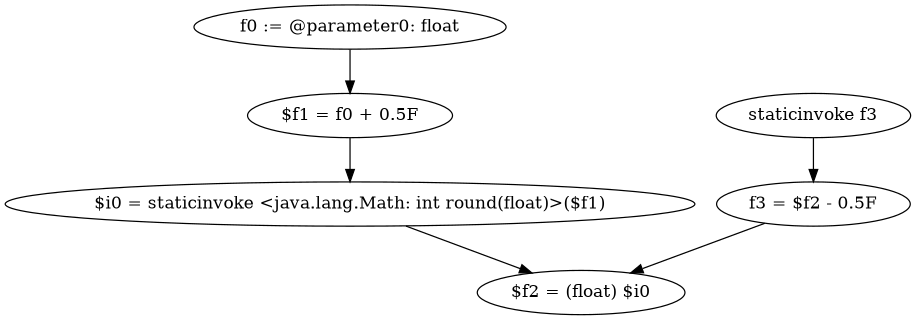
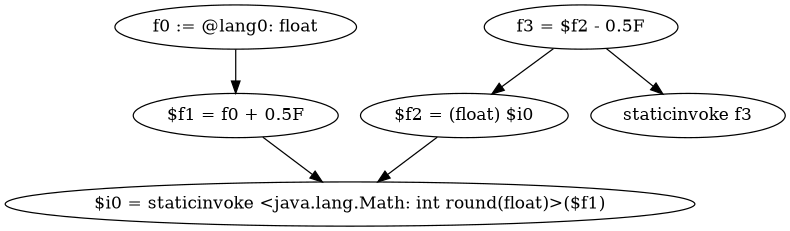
node "f0 := @parameter0: float": label "f0 := @parameter0: float" -> "f0 := @lang0: float"
edge "staticinvoke f3" -> "f3 = $f2 - 0.5F": reversed
edge "$i0 = staticinvoke <java.lang.Math: int round(float)>($f1)" -> "$f2 = (float) $i0": reversed
